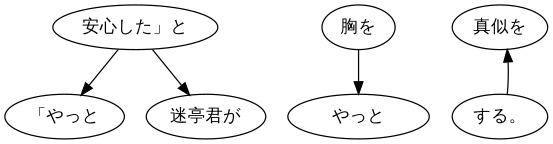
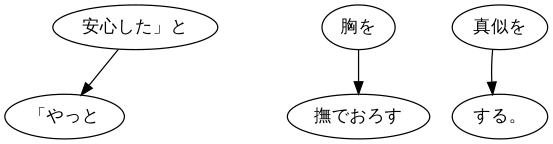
edge "する。" -> "真似を": reversed
node "迷亭君が": removed
node "やっと": label "やっと" -> "撫でおろす"
